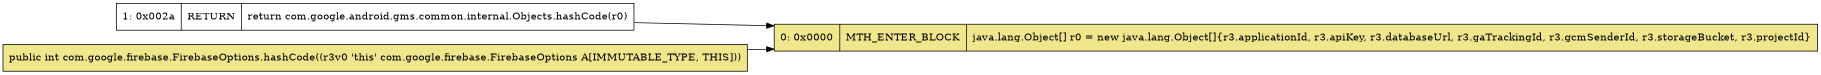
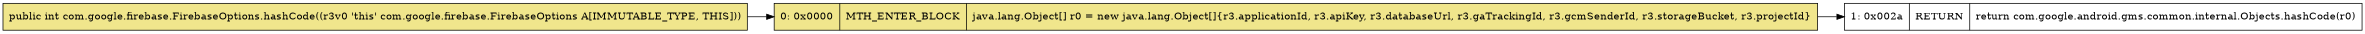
edge "1: 0x002a" -> "0: 0x0000": reversed
